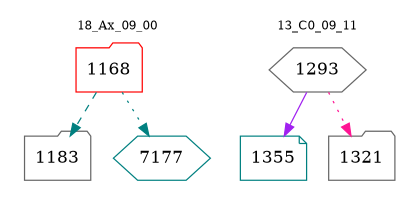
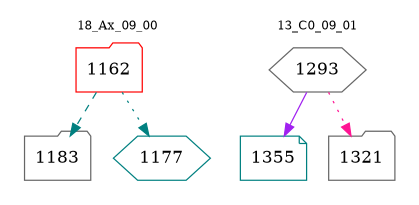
cluster "13_C0_09_11": label "13_C0_09_11" -> "13_C0_09_01"
node "1168": label "1168" -> "1162"
node "7177": label "7177" -> "1177"
